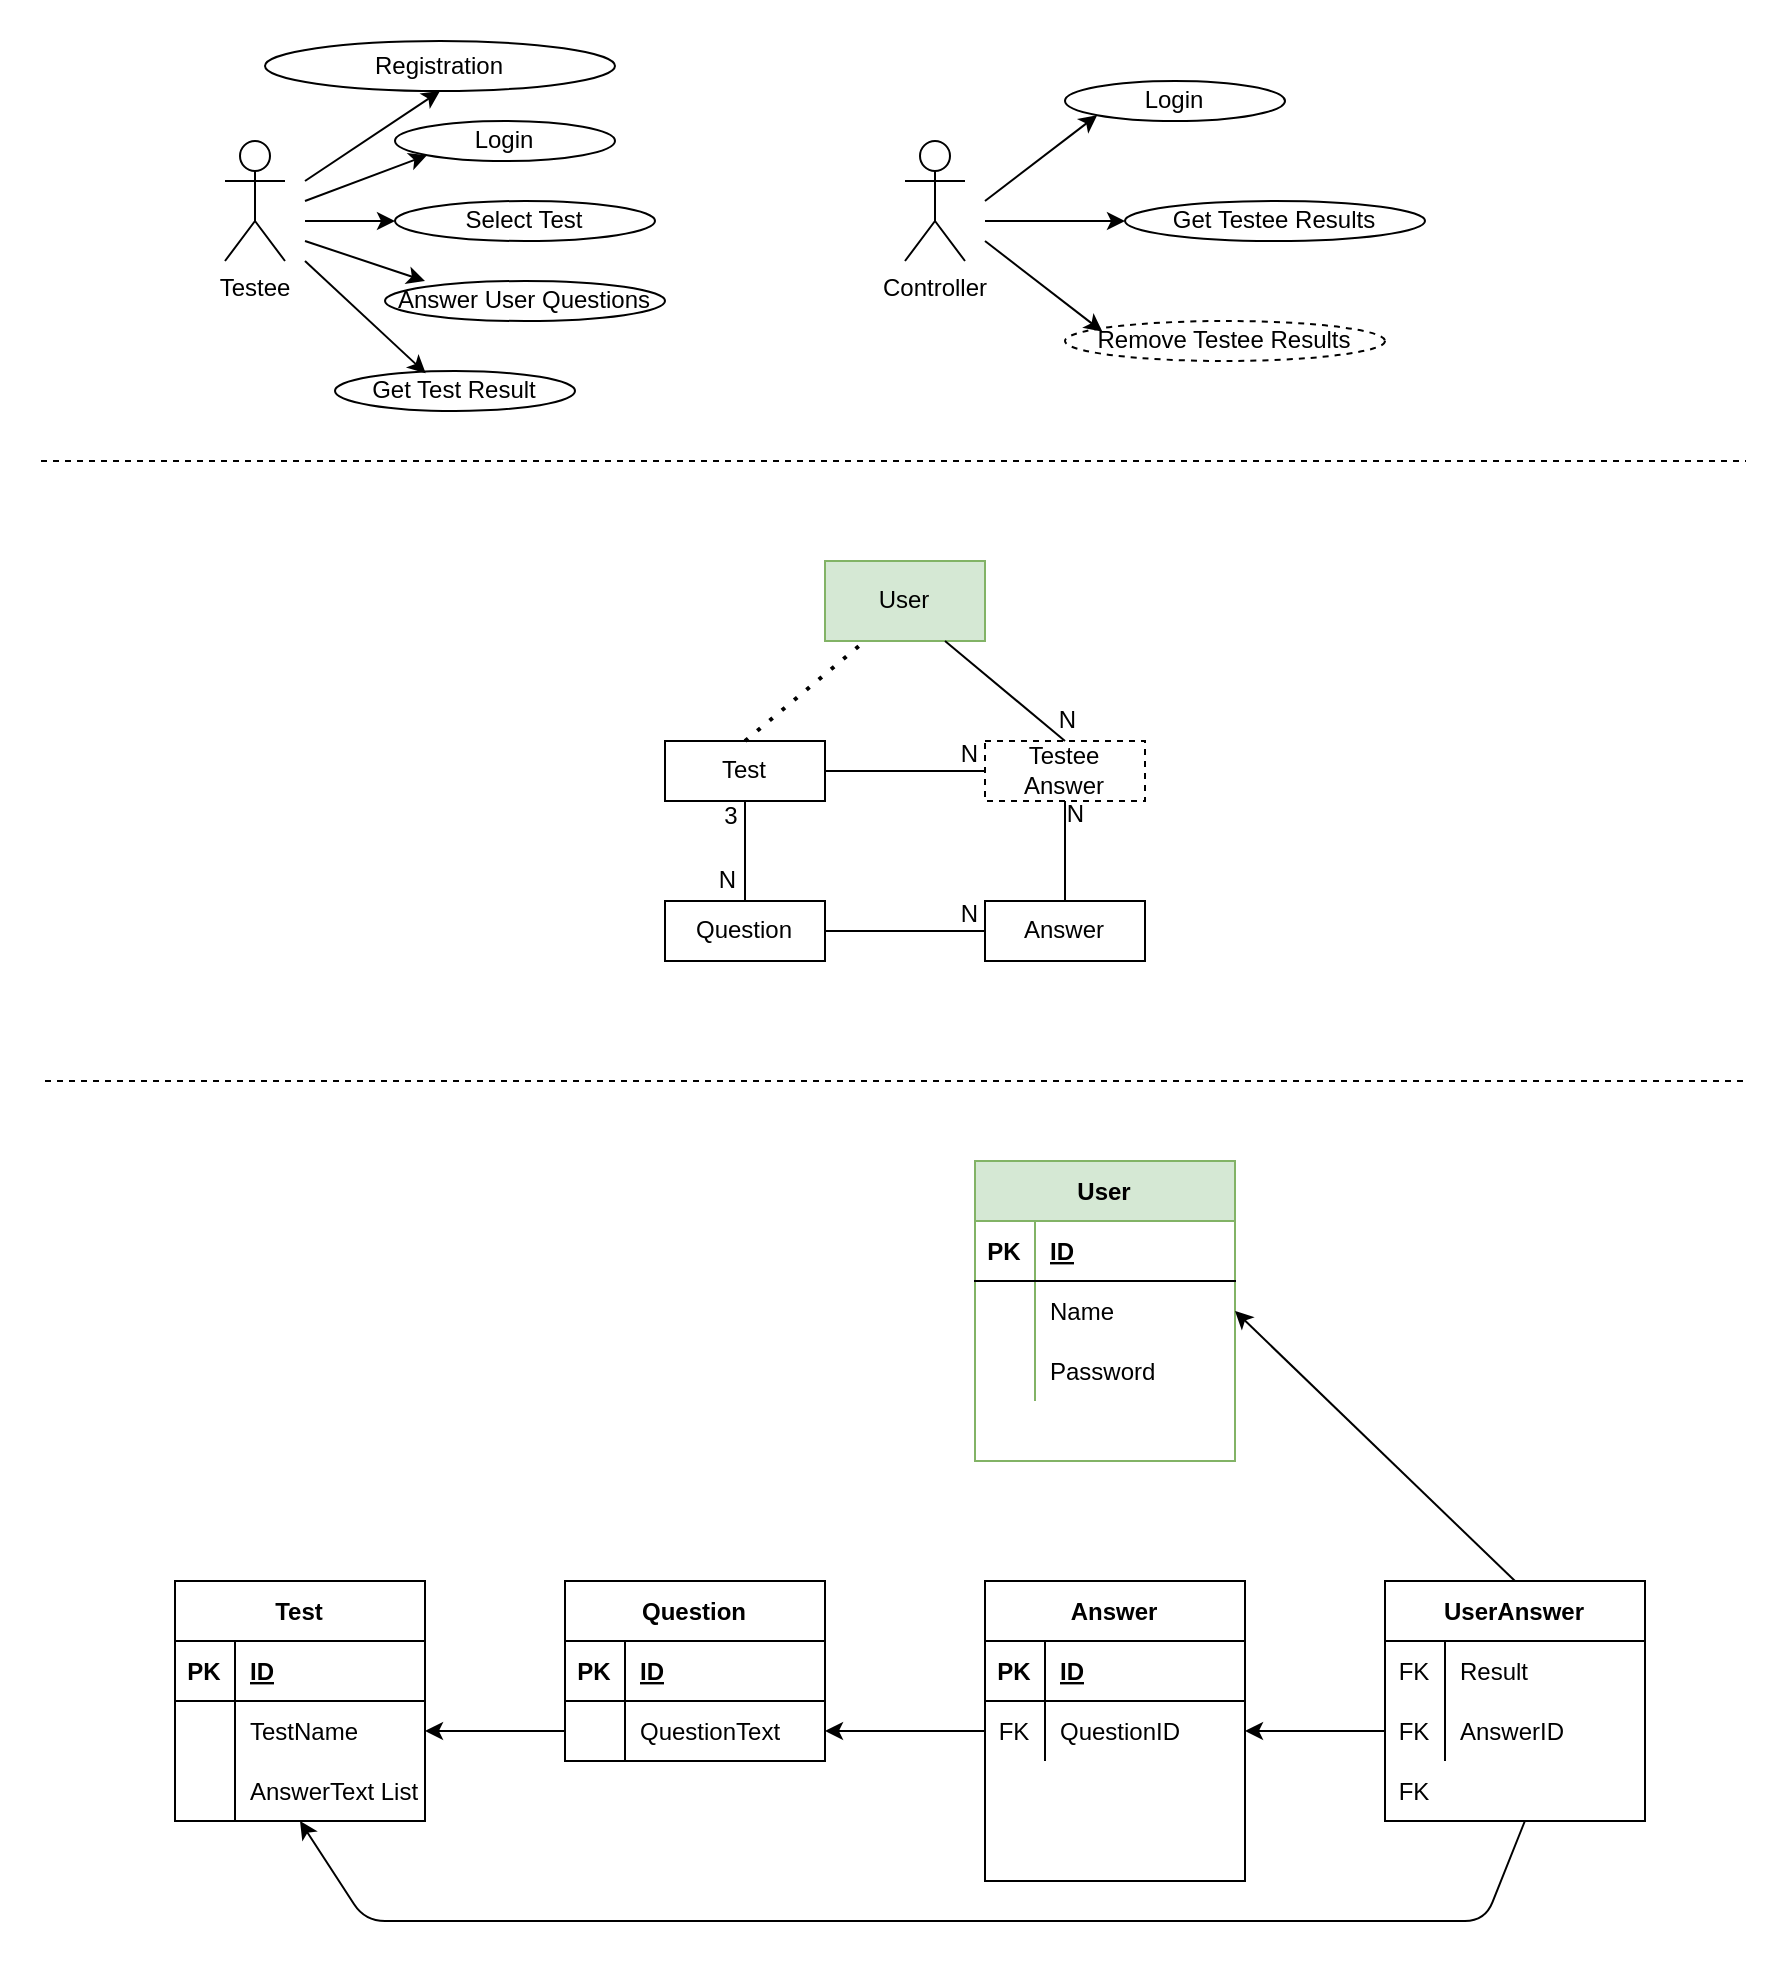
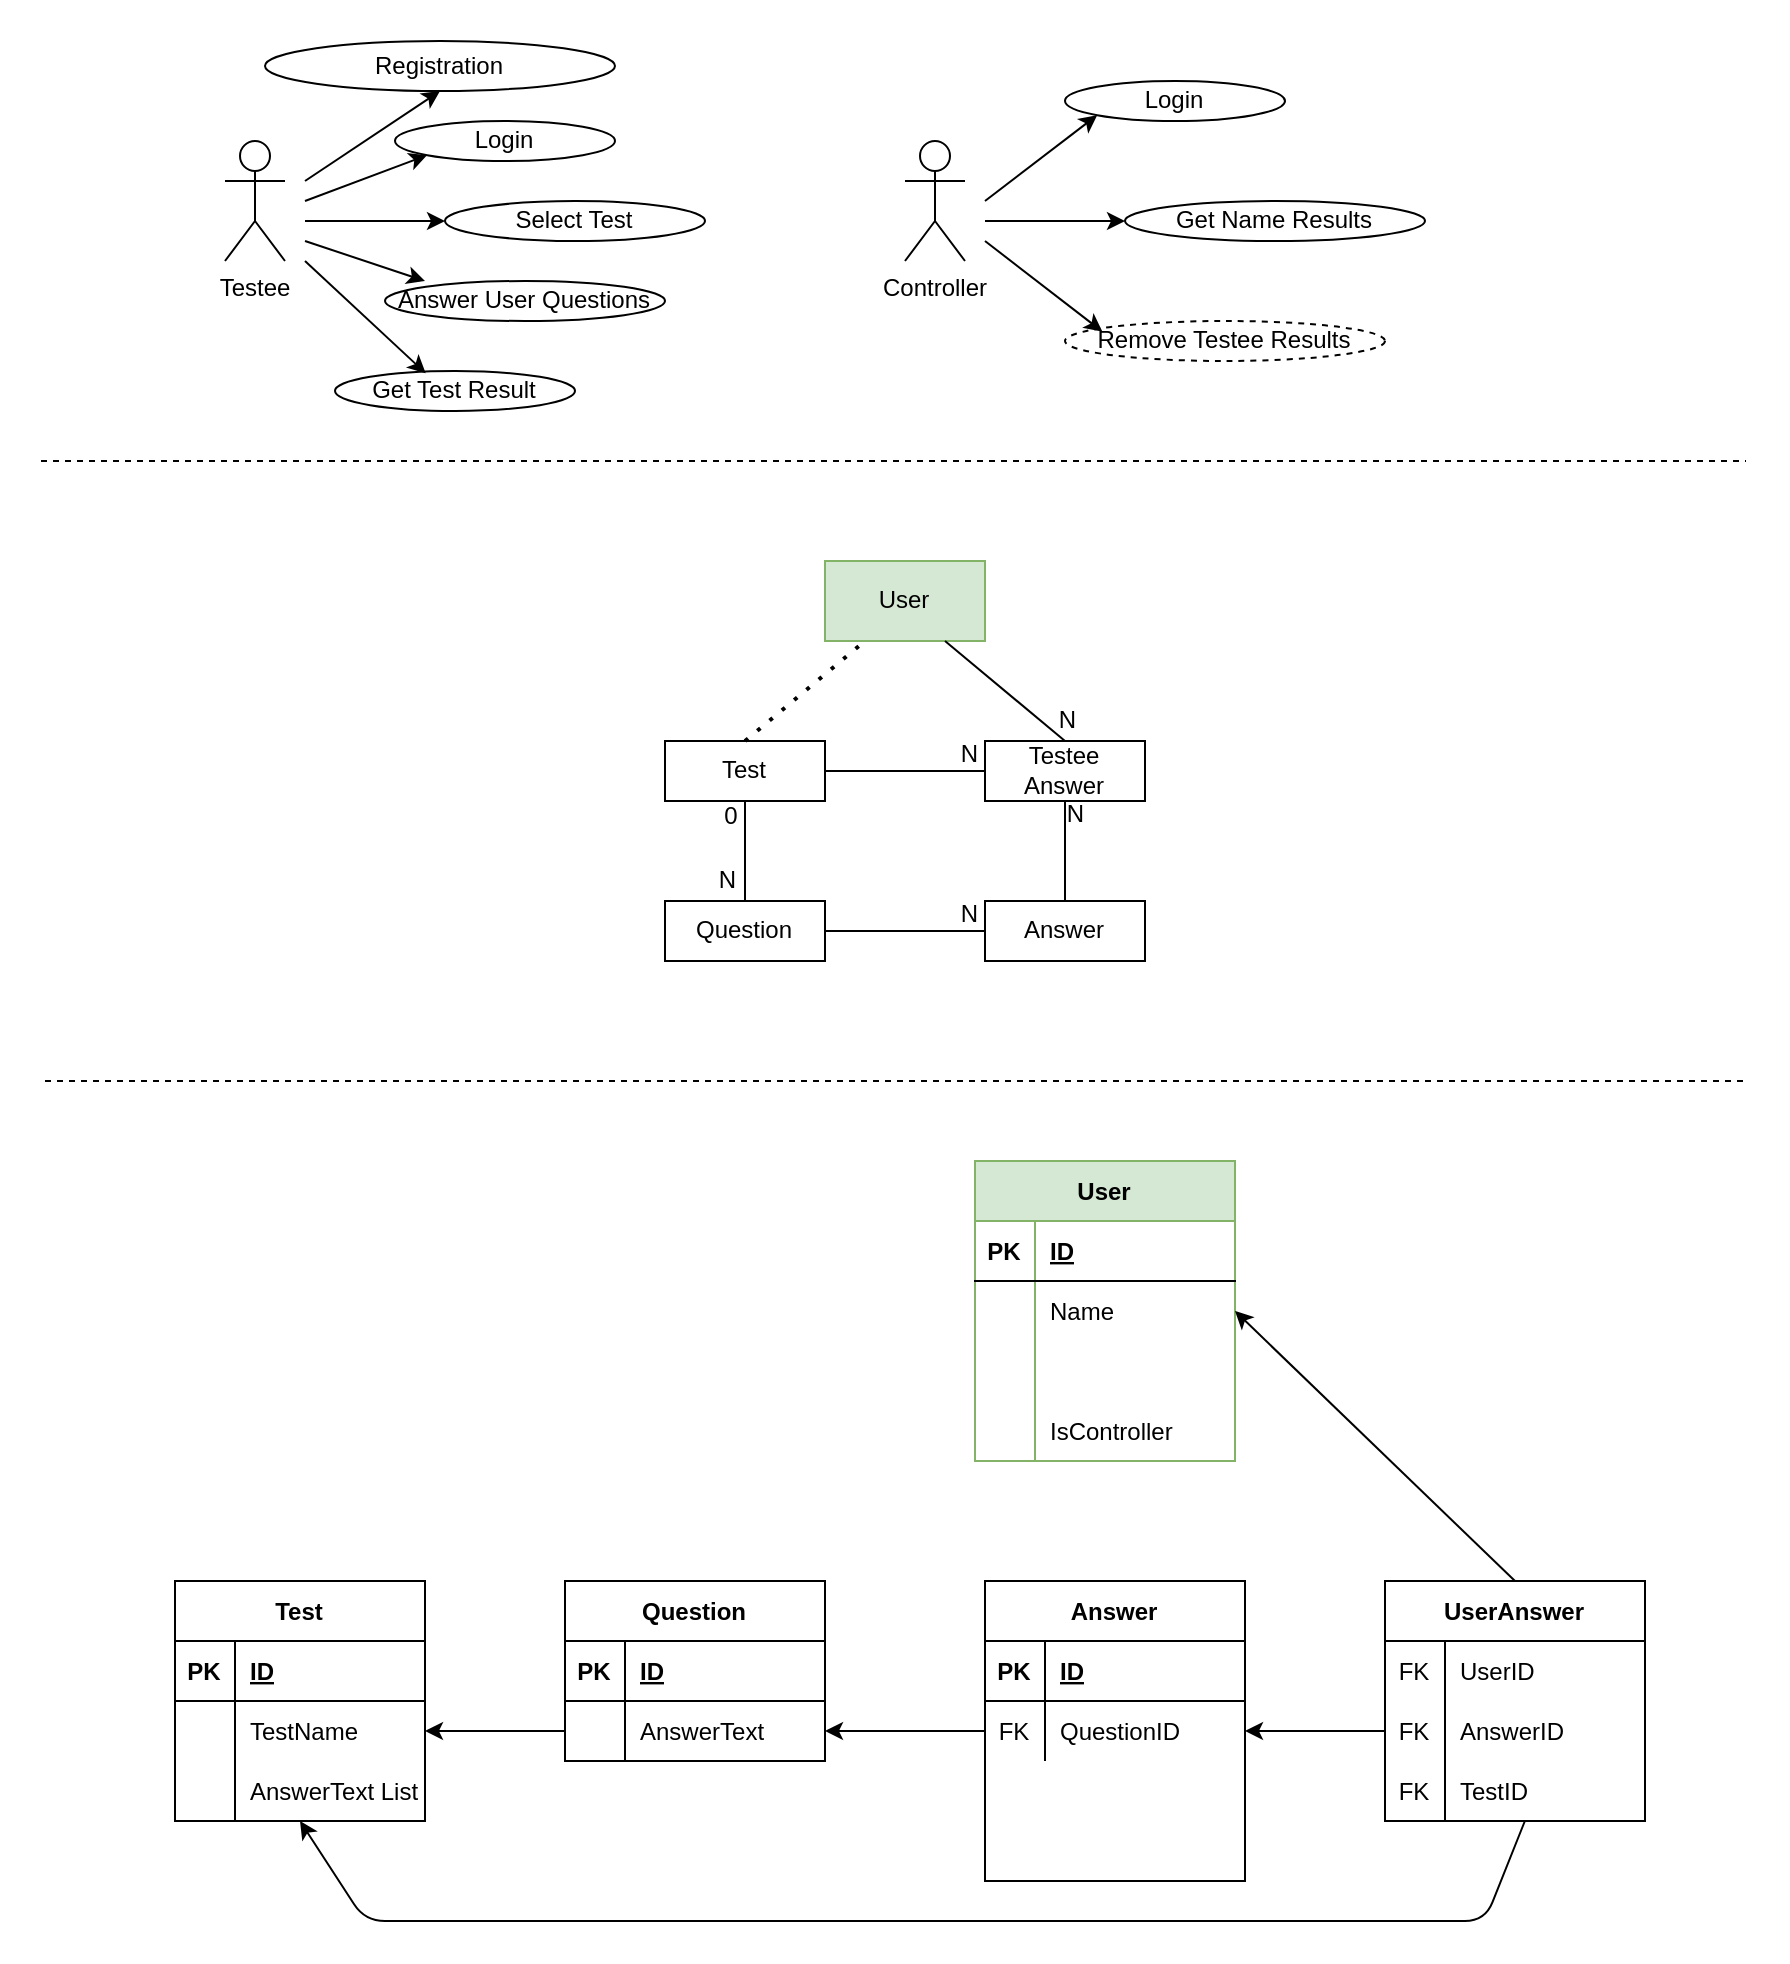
node "Select Test": moved (525, 221) -> (575, 221)
node "Get Testee Results": label "Get Testee Results" -> "Get Name Results"
node "Testee Answer": style dashed -> solid
node "3": label "3" -> "0"
node "Password": removed
node "IsController": added
node "Result": label "Result" -> "UserID"
node "QuestionText": label "QuestionText" -> "AnswerText"
node "TestID": added
